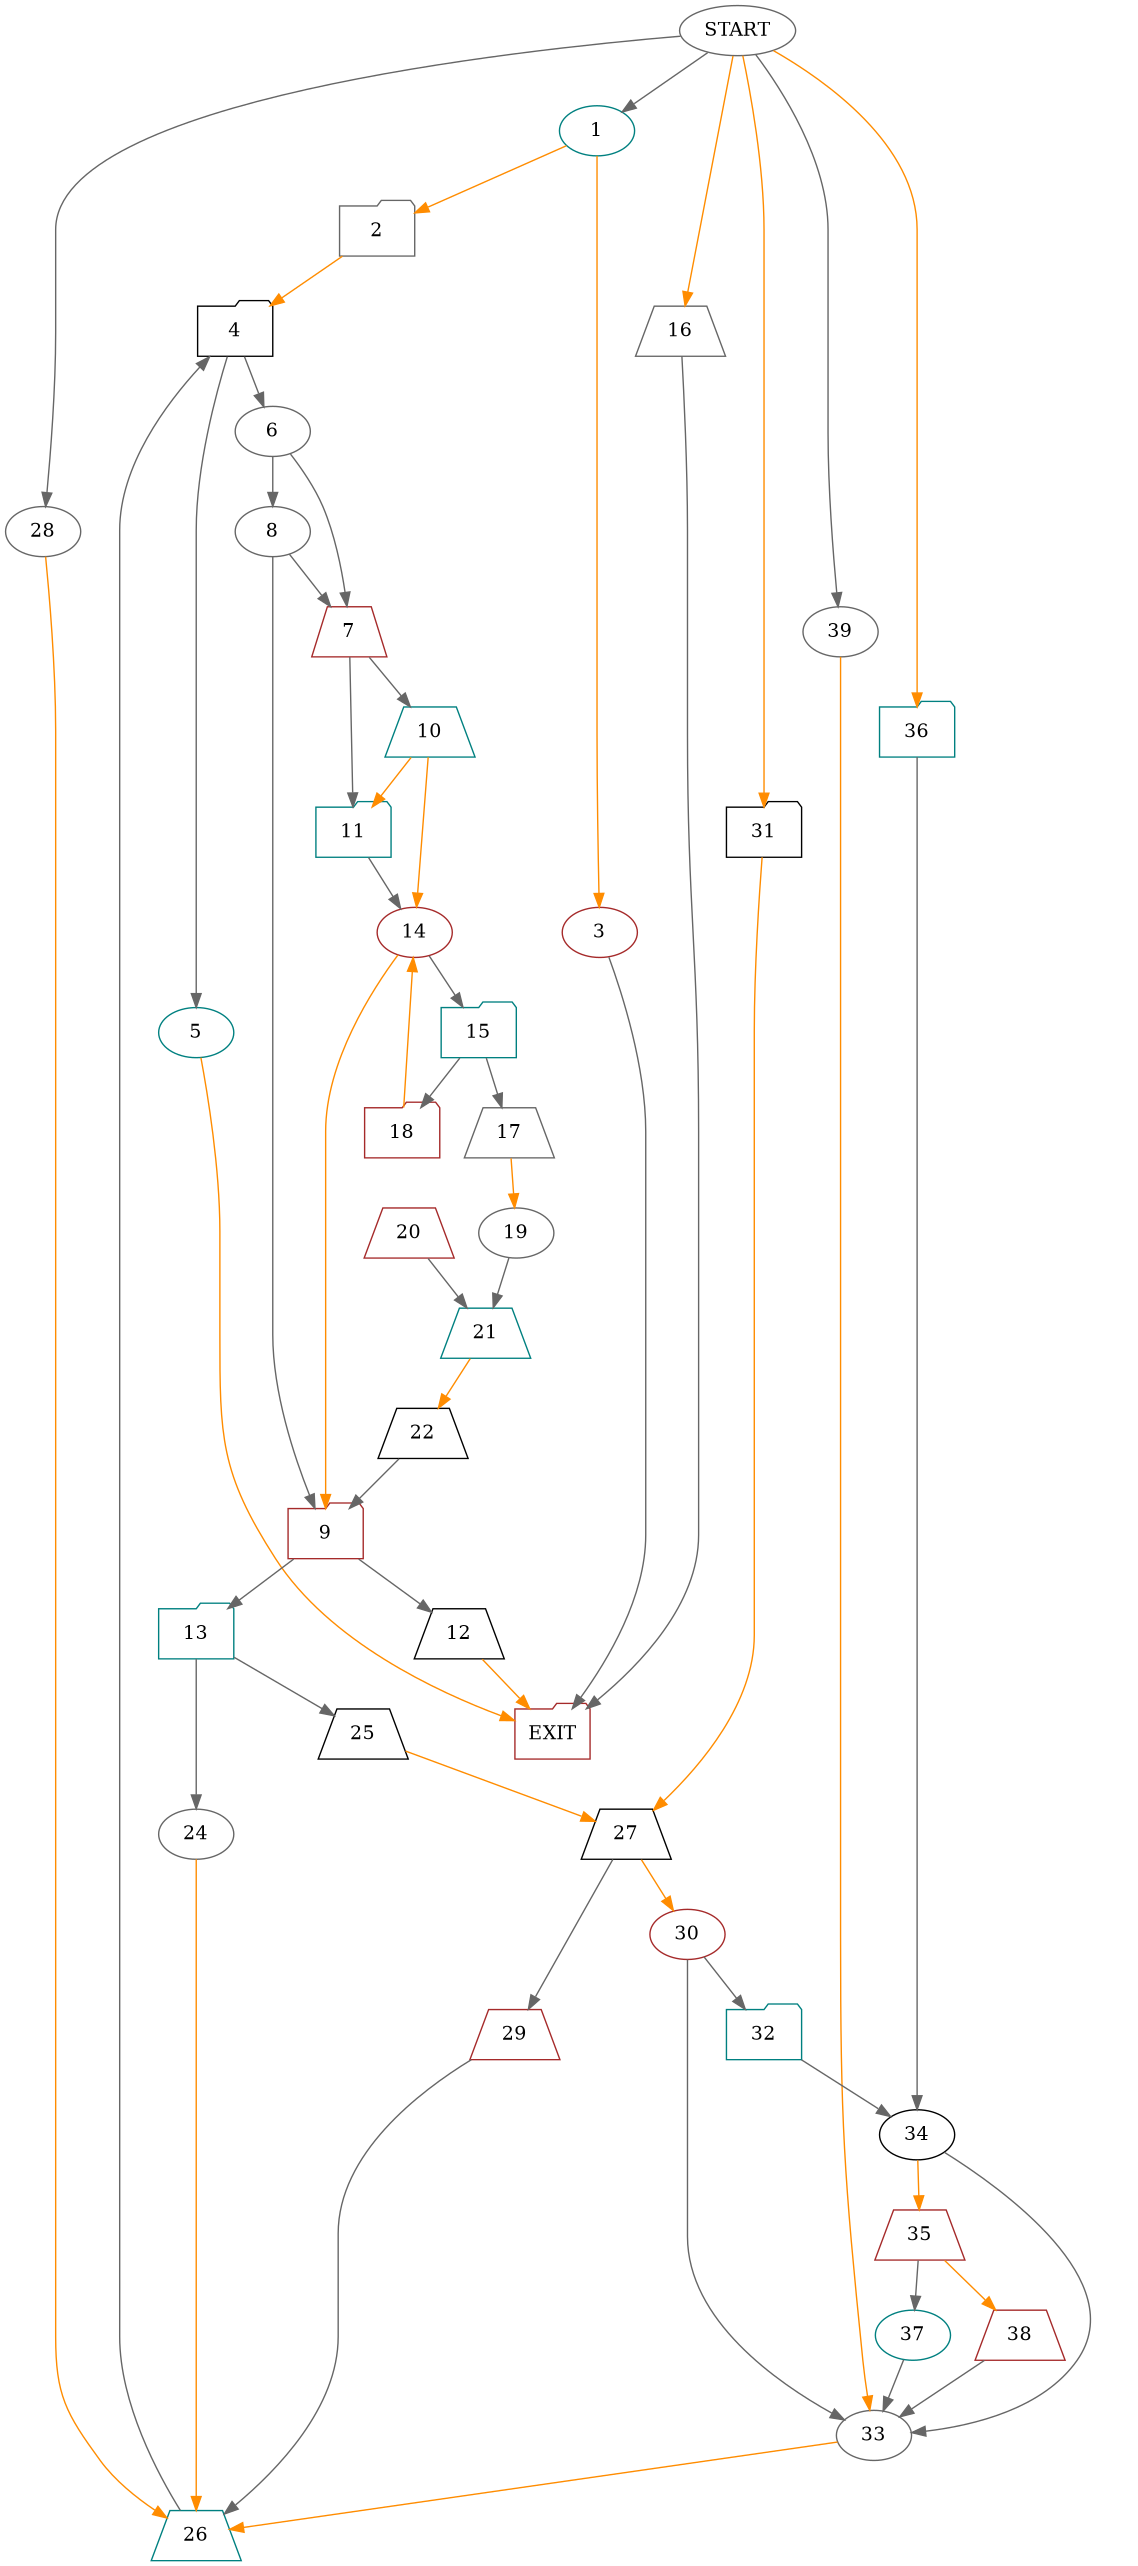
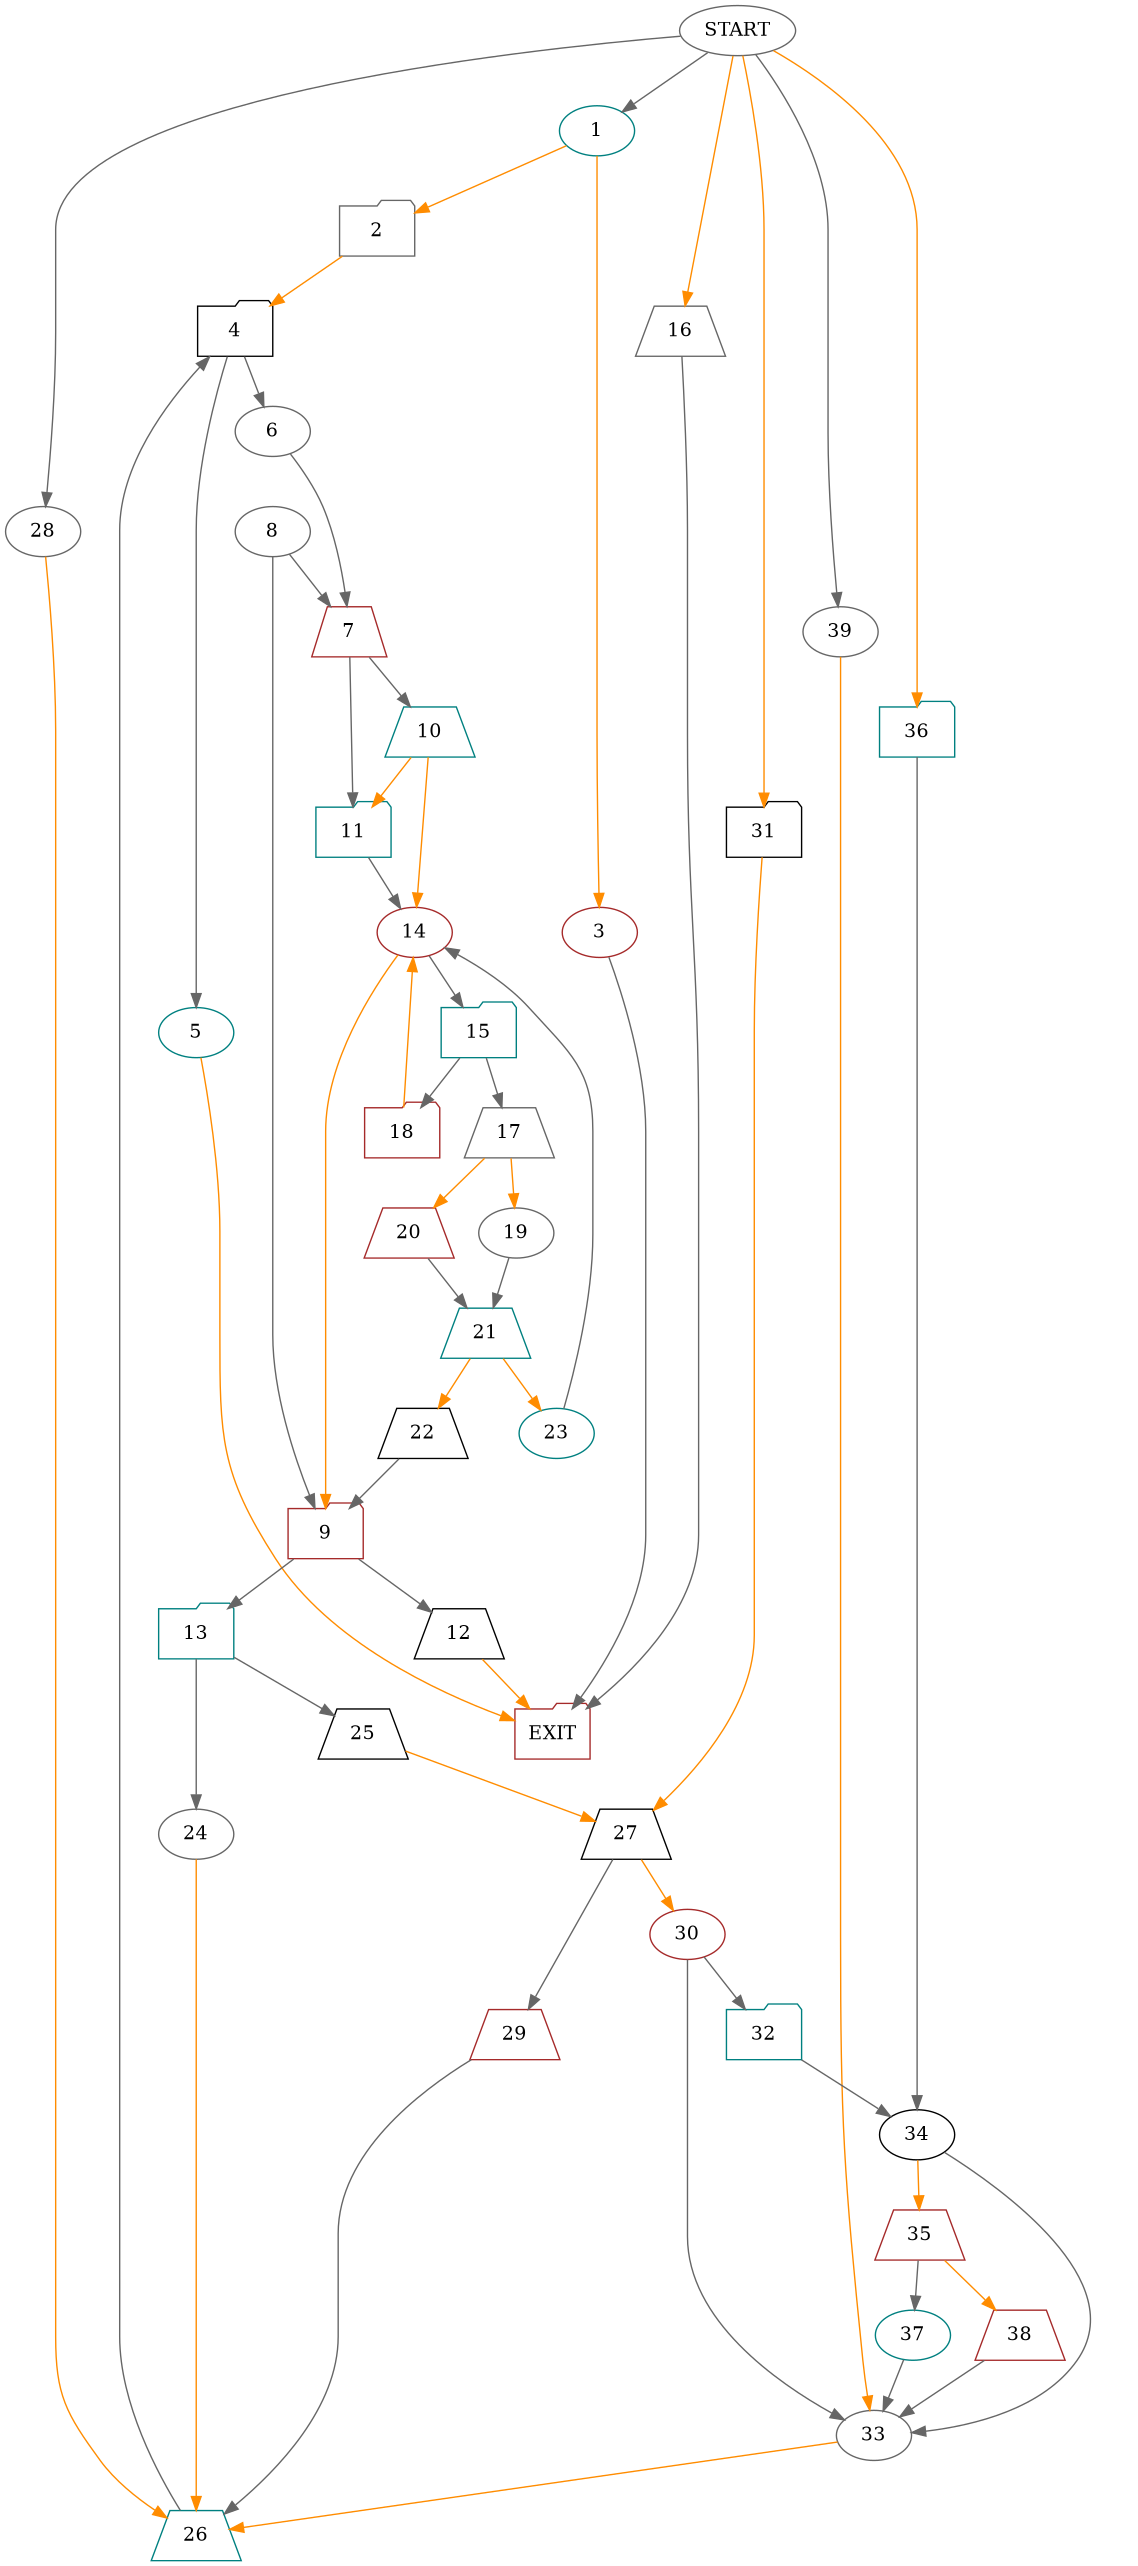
edge "6" -> "8": removed
edge "17" -> "20": added
node "23": added
